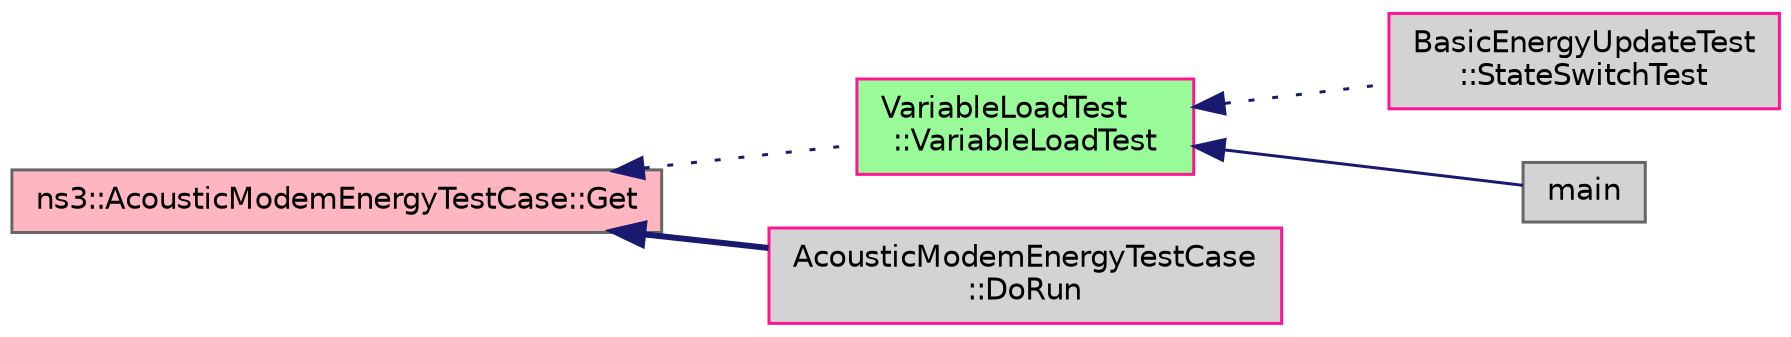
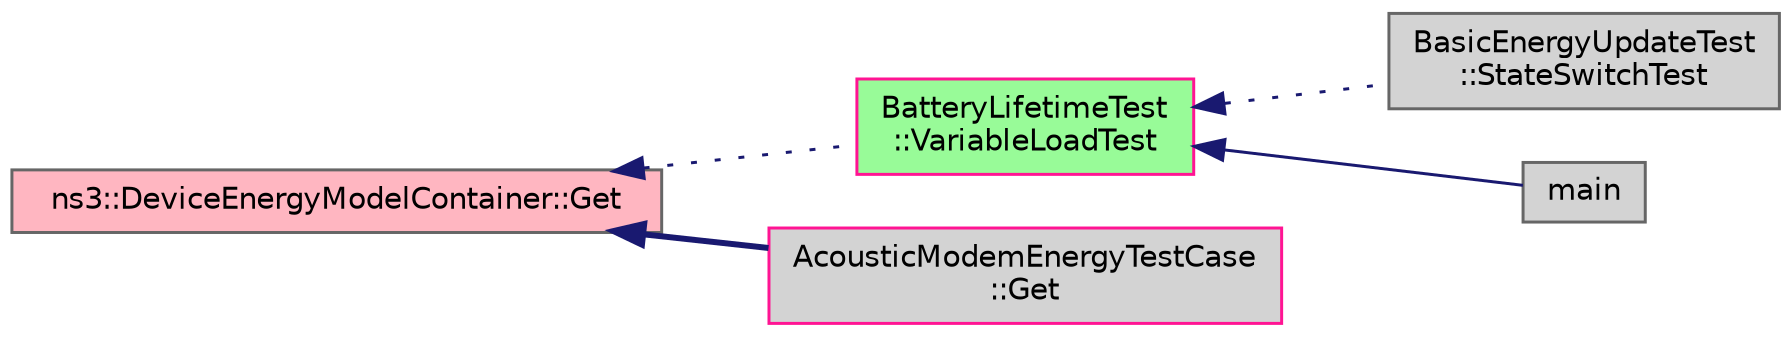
node "BasicEnergyUpdateTest ::StateSwitchTest": color deeppink -> gray40
node "VariableLoadTest ::VariableLoadTest": label "VariableLoadTest ::VariableLoadTest" -> "BatteryLifetimeTest ::VariableLoadTest"
node "ns3::AcousticModemEnergyTestCase::Get": label "ns3::AcousticModemEnergyTestCase::Get" -> "ns3::DeviceEnergyModelContainer::Get"
node "AcousticModemEnergyTestCase ::DoRun": label "AcousticModemEnergyTestCase ::DoRun" -> "AcousticModemEnergyTestCase ::Get"
